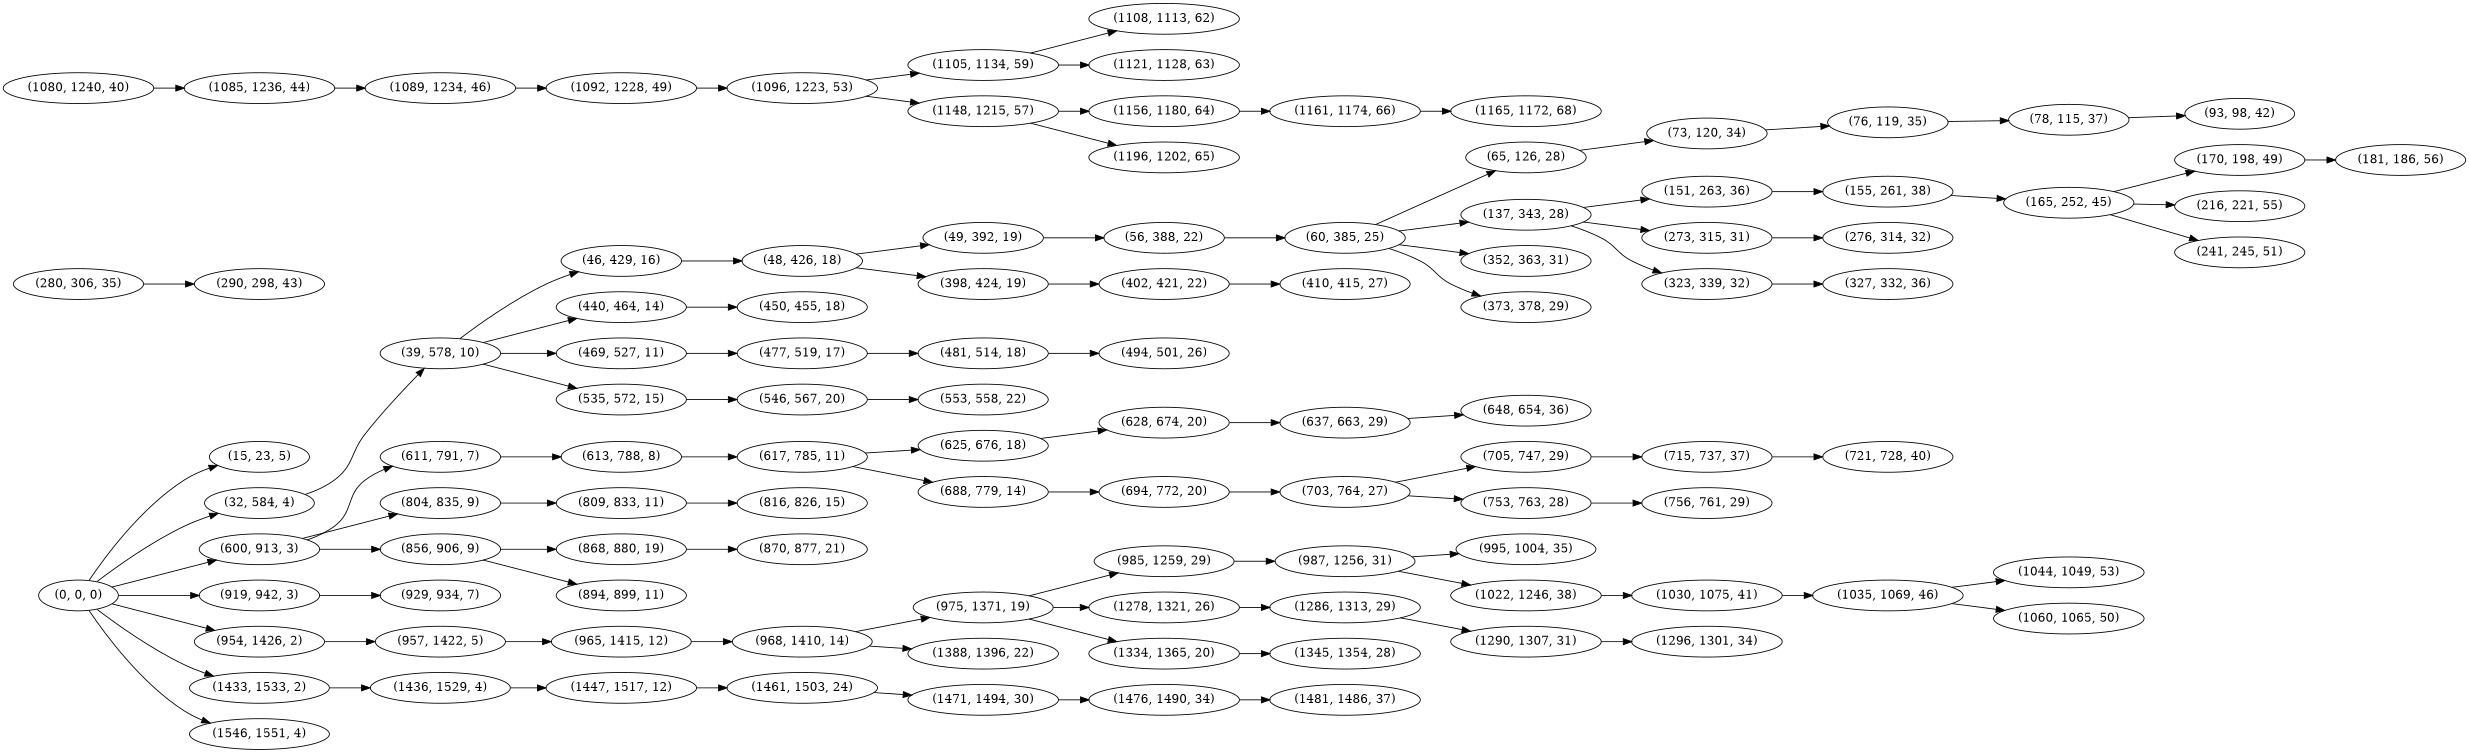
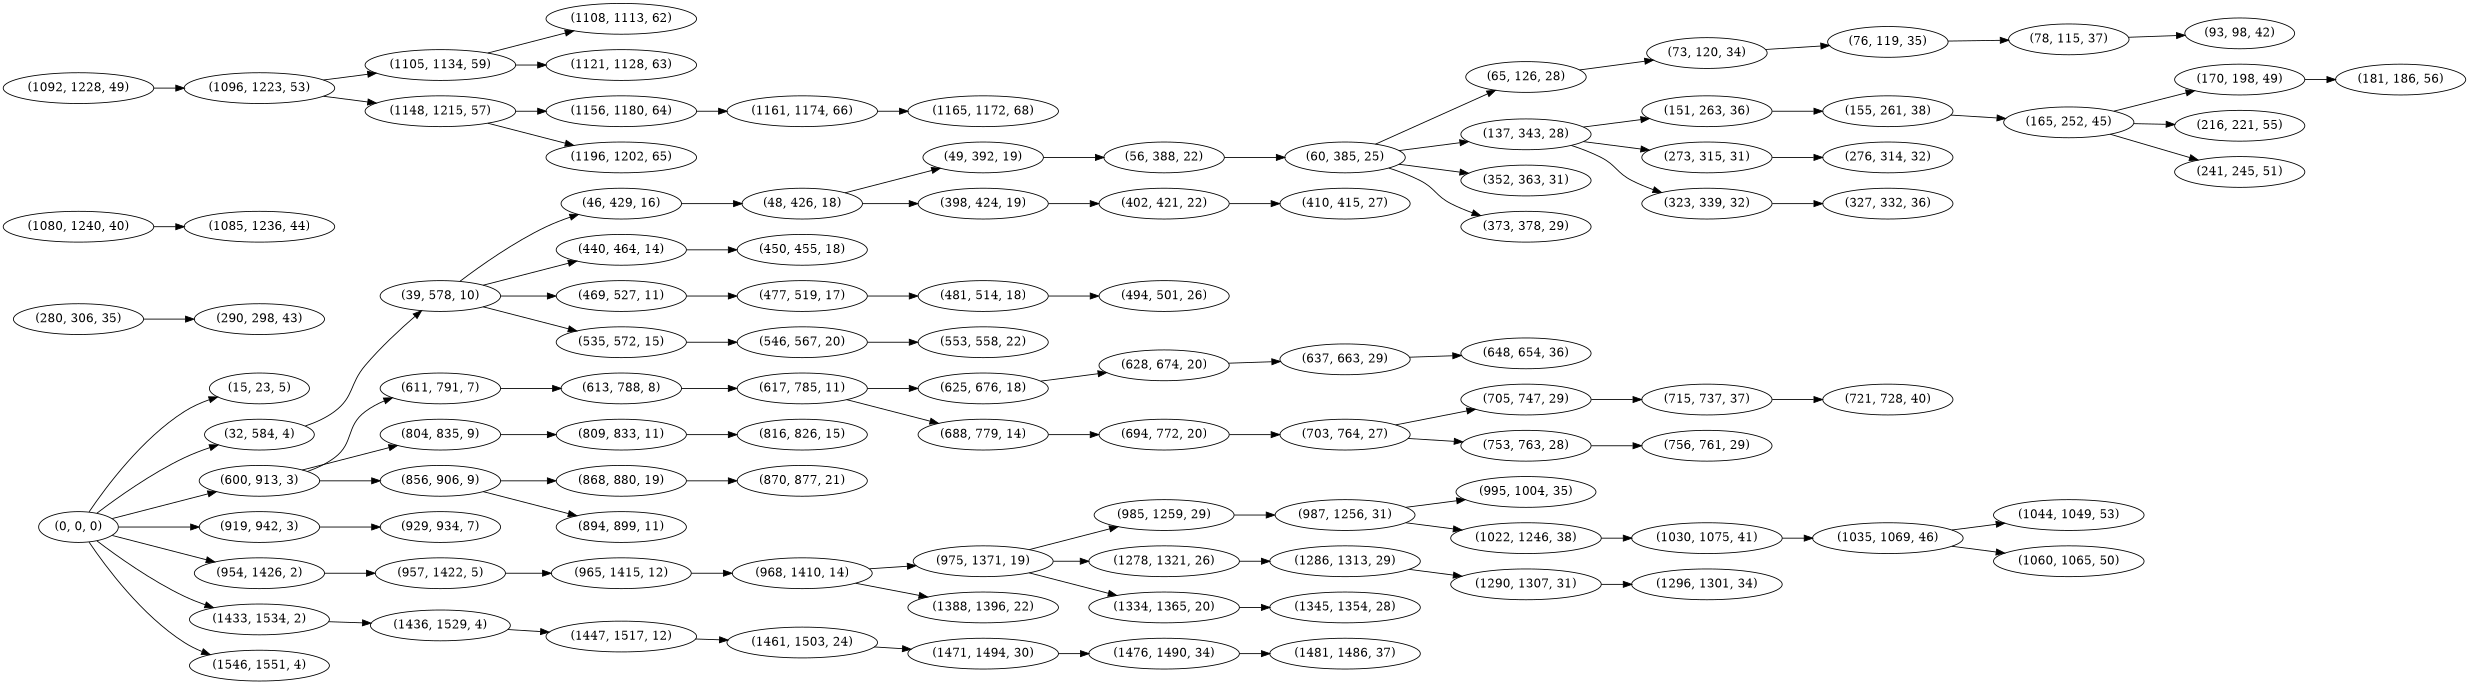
node "(1089, 1234, 46)": removed
node "(1433, 1533, 2)": label "(1433, 1533, 2)" -> "(1433, 1534, 2)"
